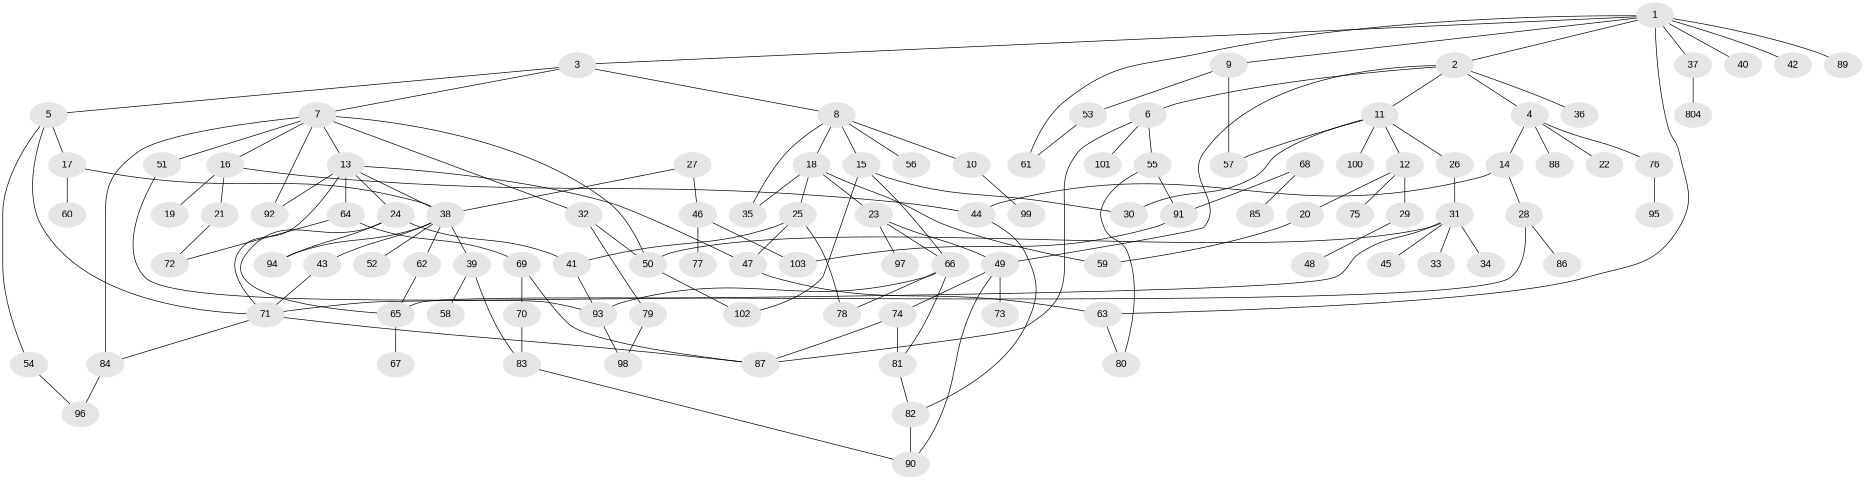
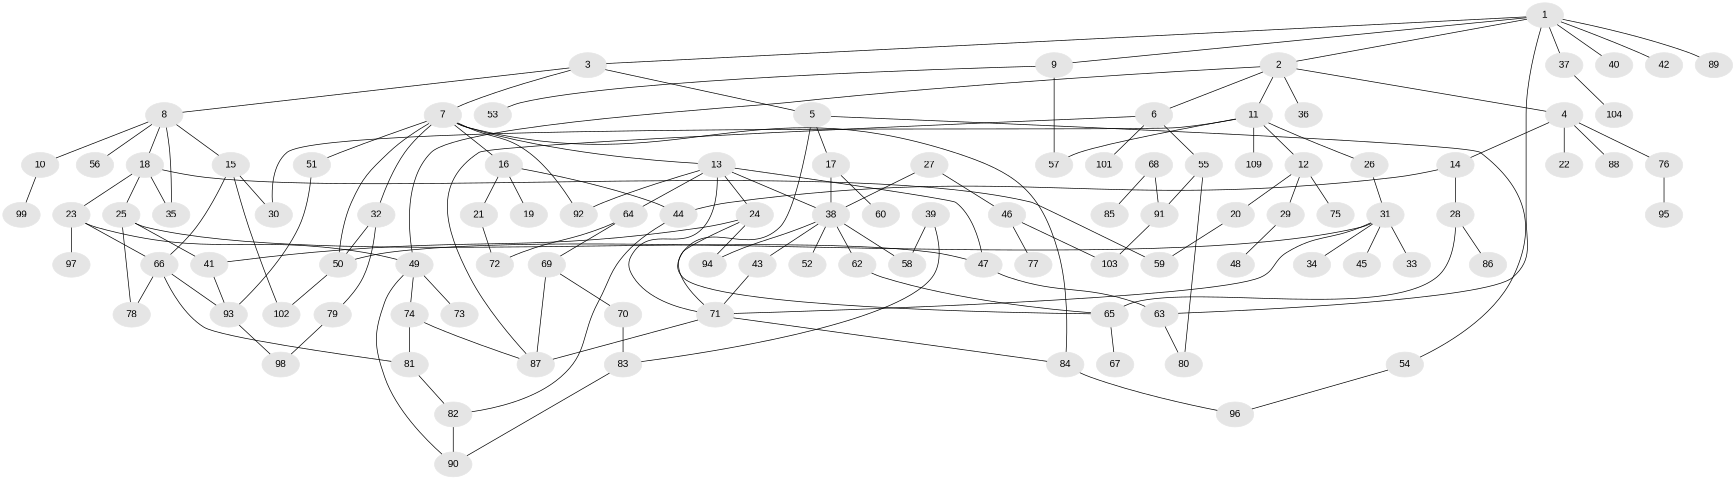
node "804": label "804" -> "104"
node "61": removed
node "100": label "100" -> "109"
edge "38" -- "39": now "38" -- "58"
